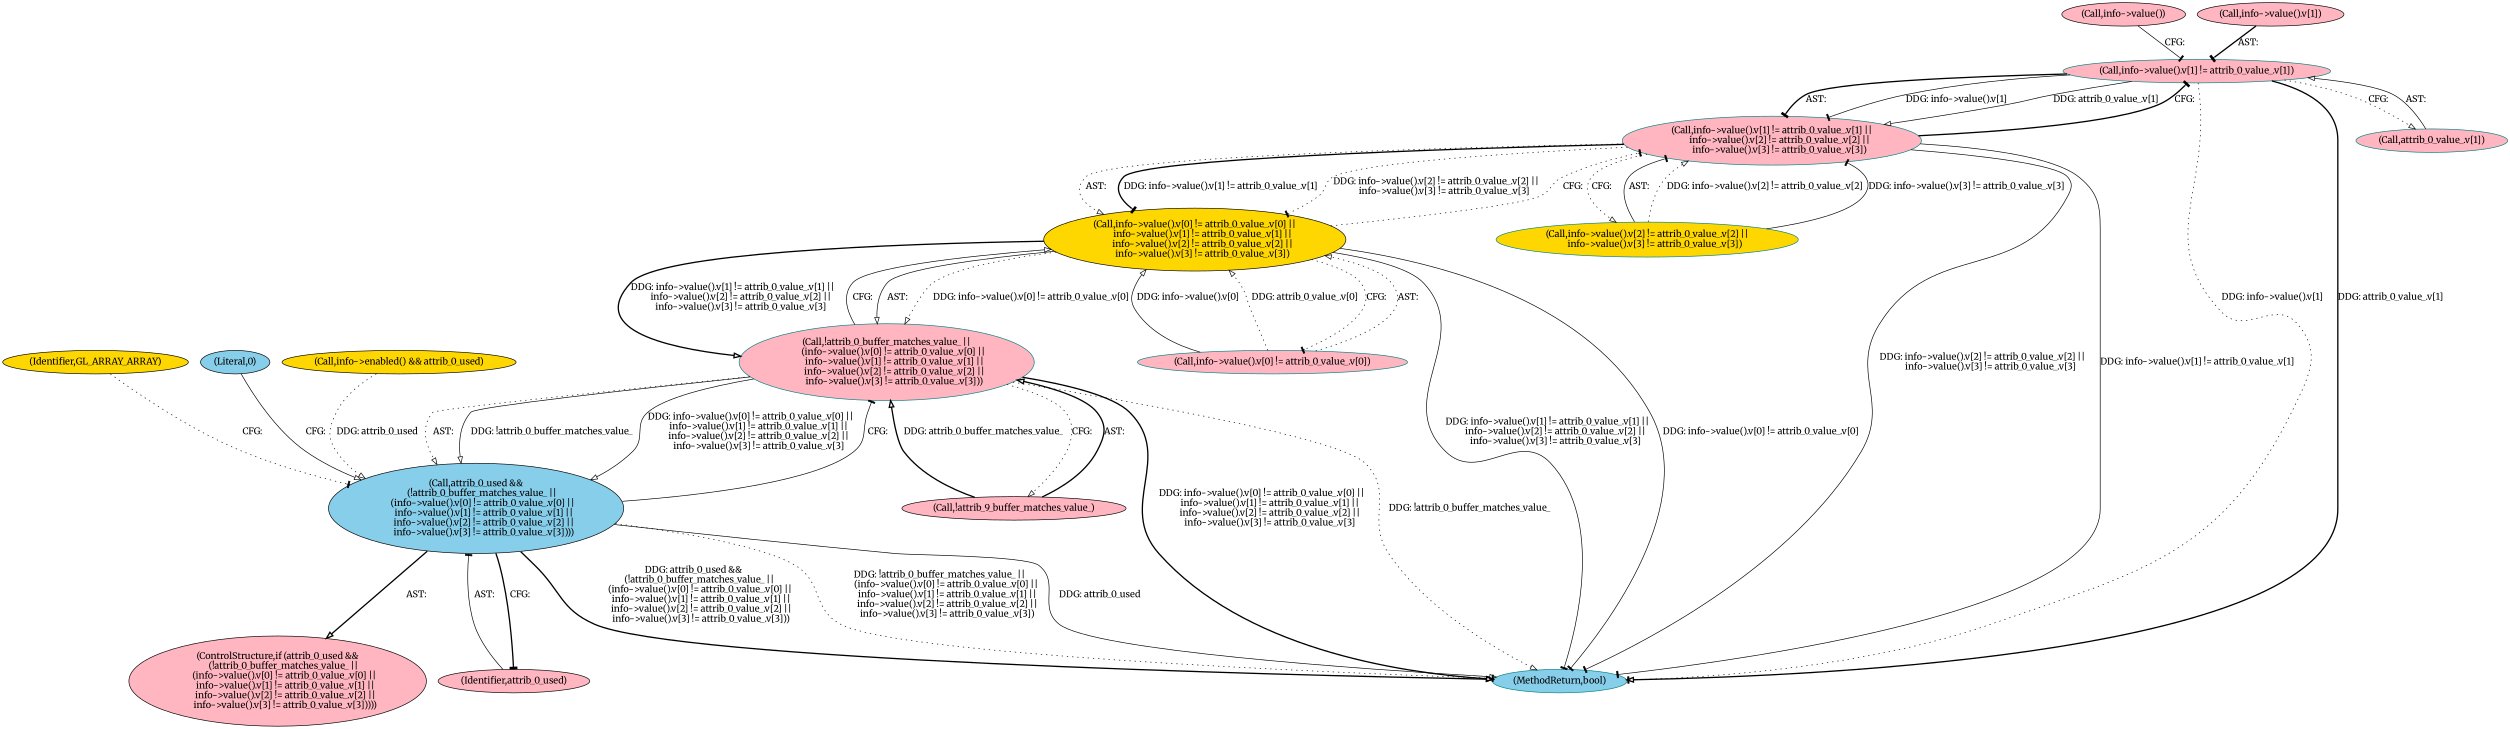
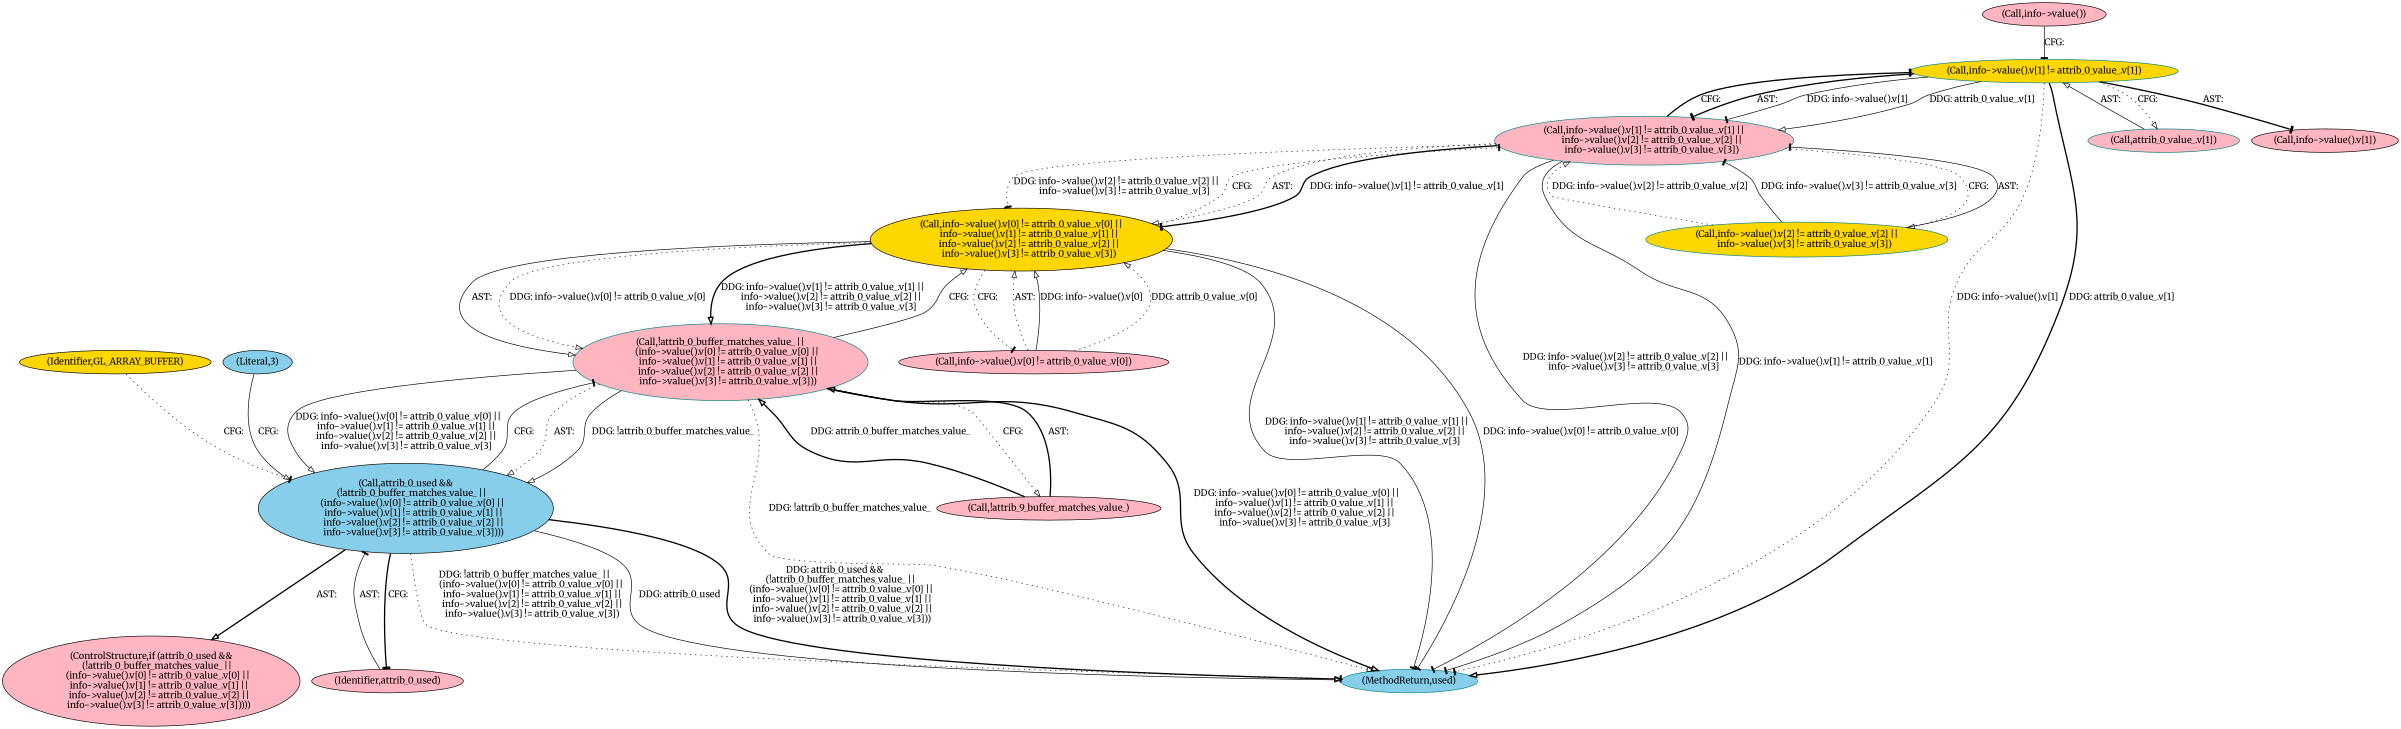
edge "(Call,info->value().v[1])" -> "(Call,info->value().v[1] != attrib_0_value_.v[1])": reversed
node "(Call,info->value().v[1] != attrib_0_value_.v[1])": fillcolor lightpink -> gold
node "(Identifier,GL_ARRAY_ARRAY)": label "(Identifier,GL_ARRAY_ARRAY)" -> "(Identifier,GL_ARRAY_BUFFER)"
node "(Literal,0)": label "(Literal,0)" -> "(Literal,3)"
node "(Call,info->enabled() && attrib_0_used)": removed
node "(Call,info->value().v[0] != attrib_0_value_.v[0])": color teal -> black
node "(MethodReturn,bool)": label "(MethodReturn,bool)" -> "(MethodReturn,used)"
